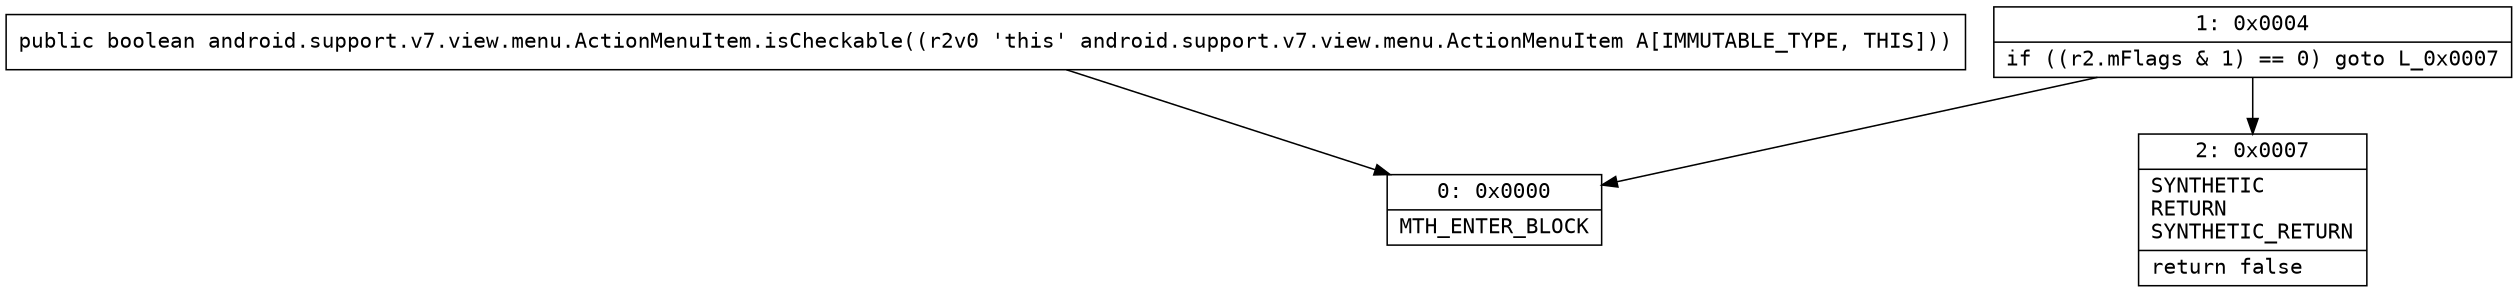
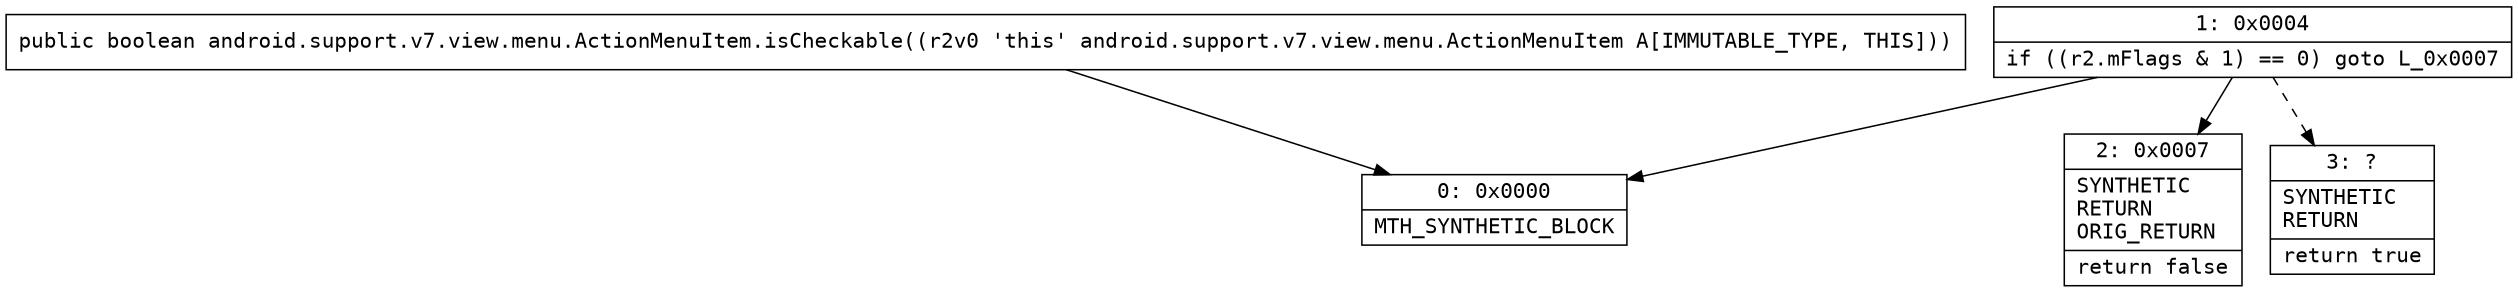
node "3: ?": added
node "0: 0x0000": text "MTH_ENTER_BLOCK" -> "MTH_SYNTHETIC_BLOCK"
node "2: 0x0007": text "SYNTHETIC_RETURN" -> "ORIG_RETURN"
